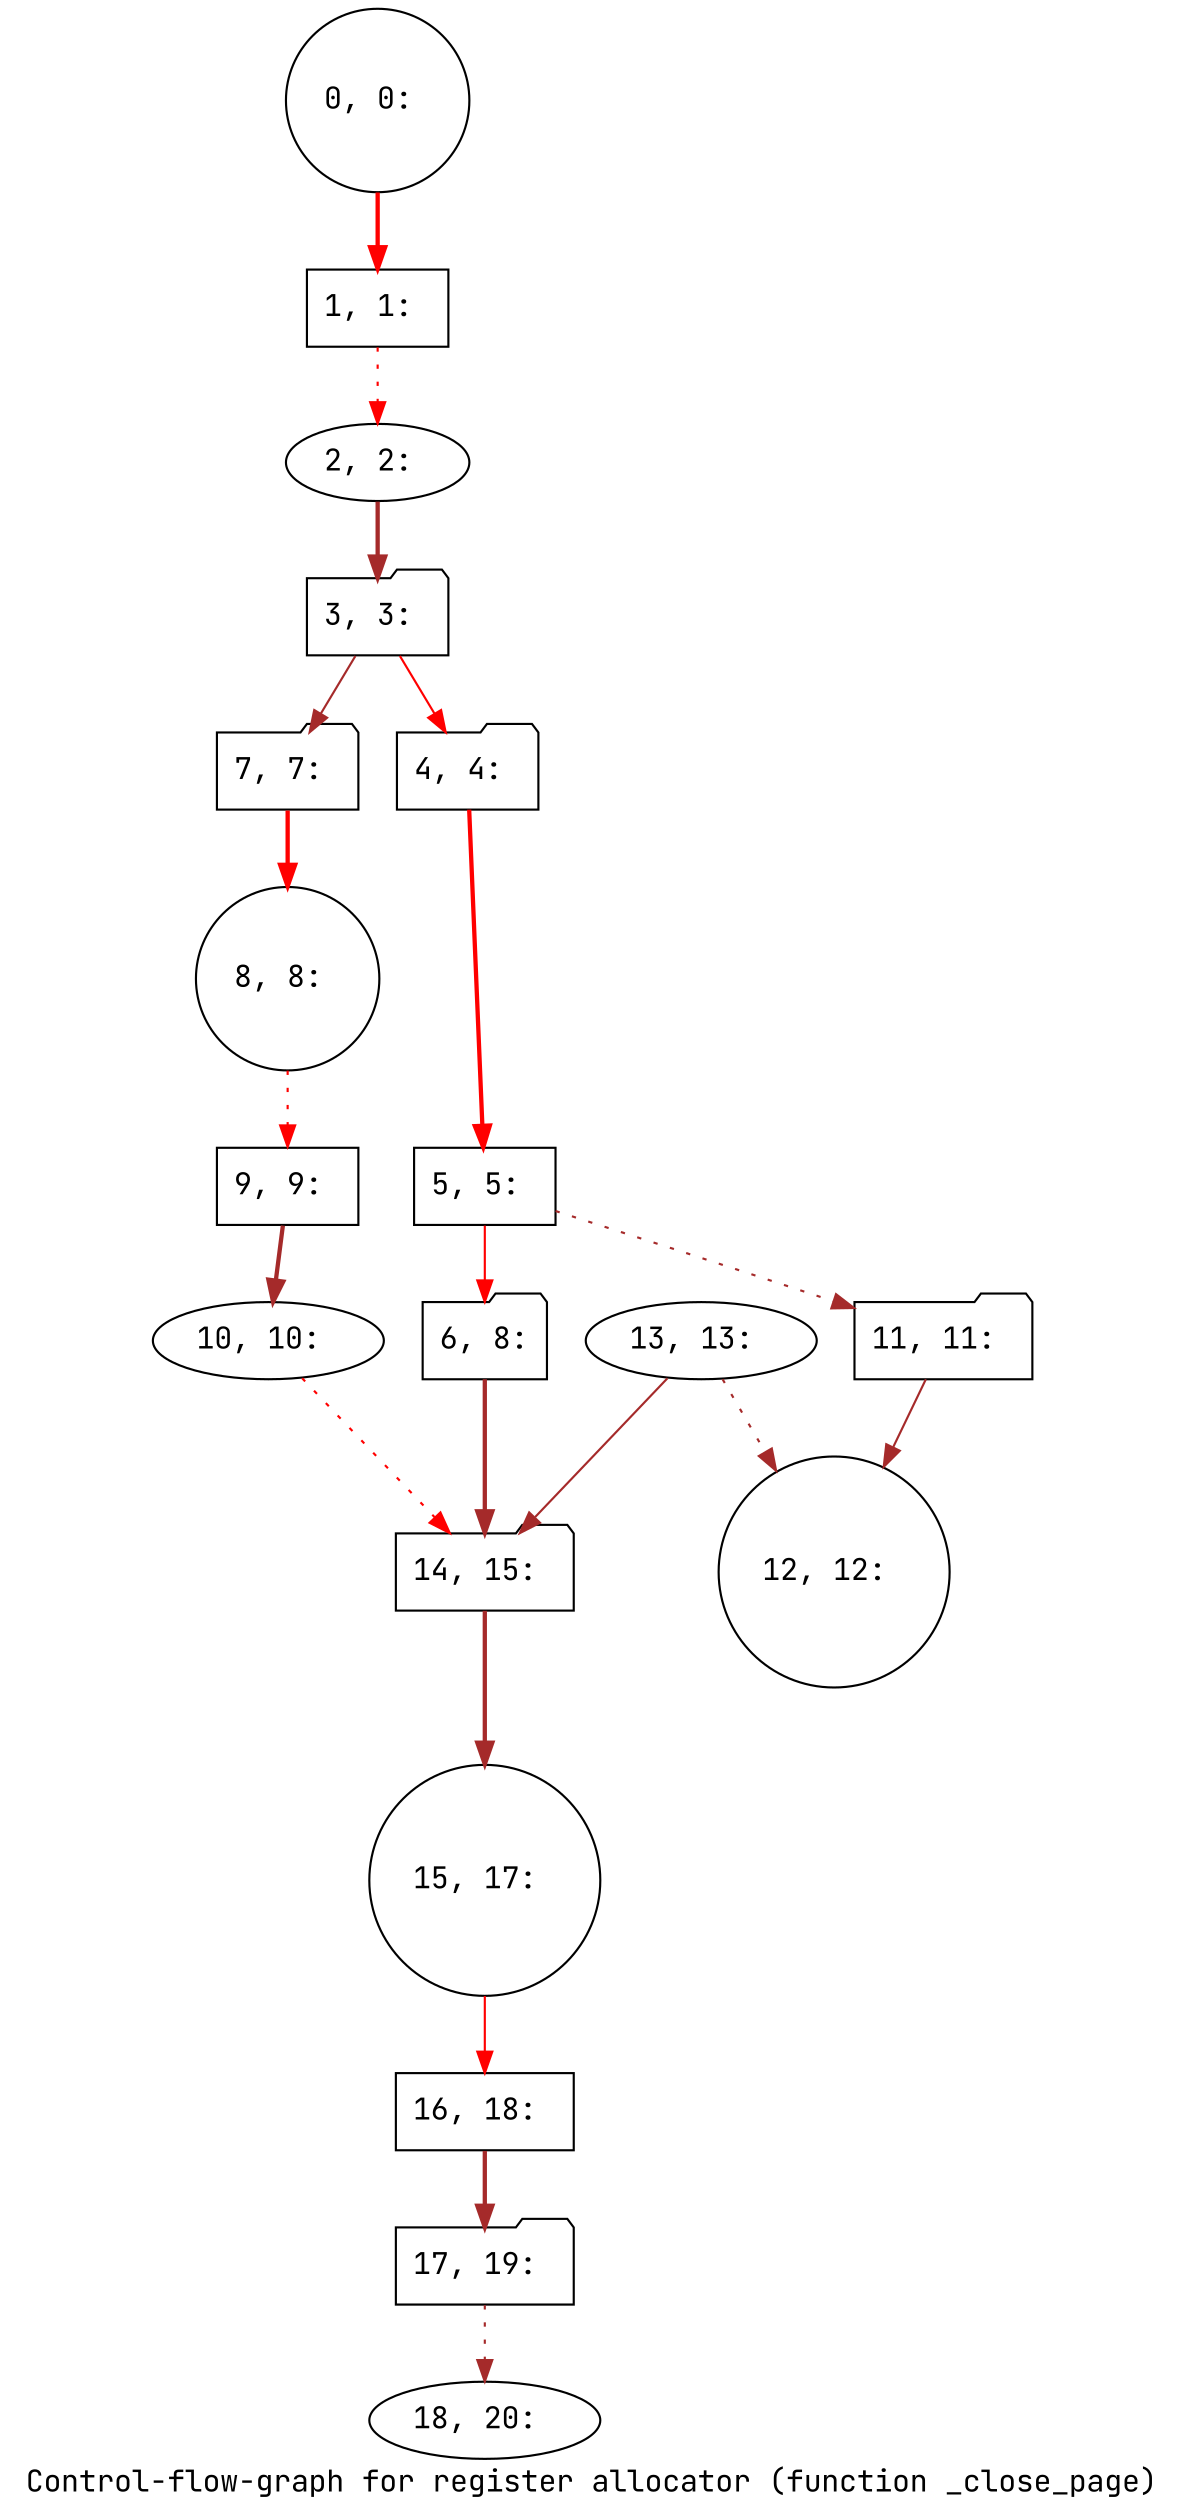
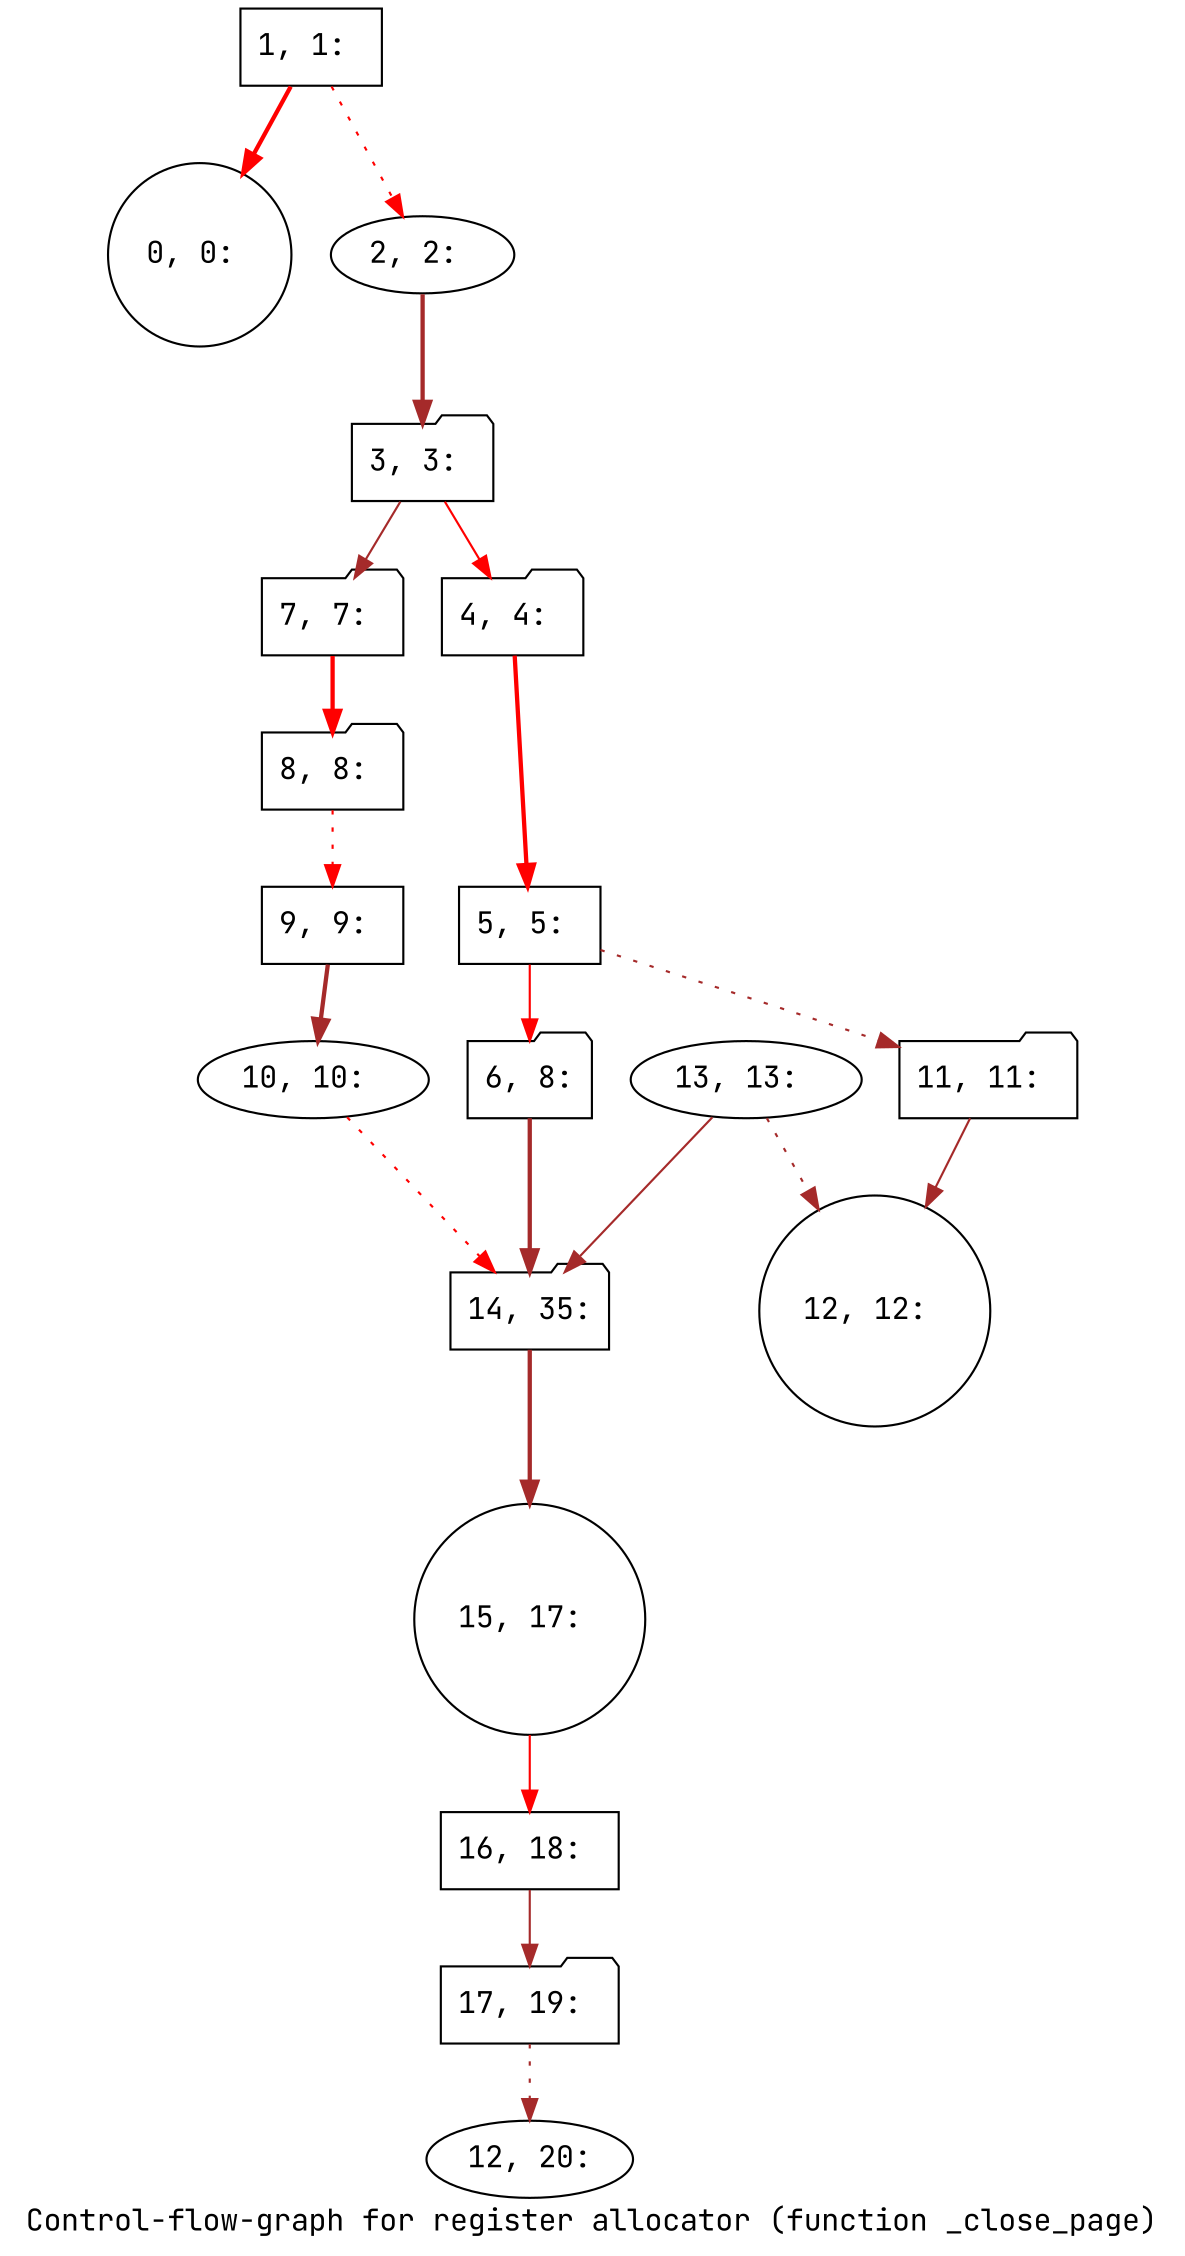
edge "0, 0:" -> "1, 1:": reversed
node "8, 8:": shape circle -> folder
node "14, 15:": label "14, 15:" -> "14, 35:"
edge "16, 18:" -> "17, 19:": style bold -> solid
node "18, 20:": label "18, 20:" -> "12, 20:"
